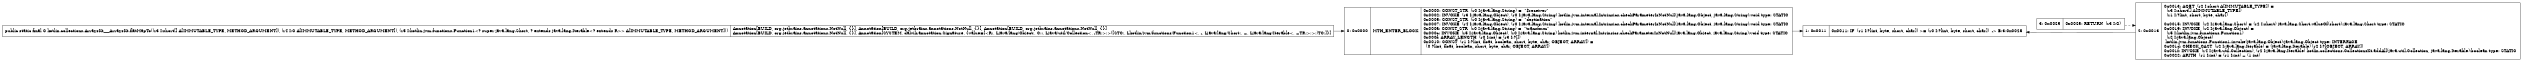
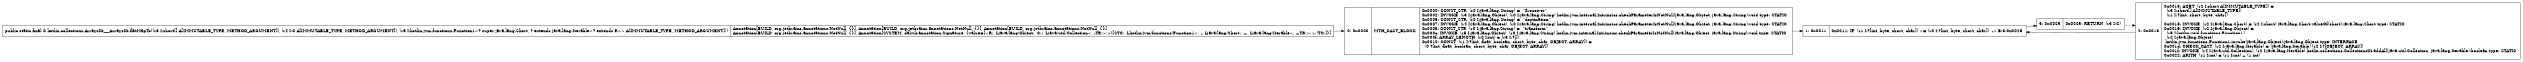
edge "1: 0x0011" -> "3: 0x0025": added
node "0: 0x0000": text "MTH_ENTER_BLOCK" -> "MTH_CAST_BLOCK"
node "2: 0x0013": text "(r5 I:kotlin.jvm.functions.Function1)" -> "(r5 I:kotlin.void.functions.Function1)"
